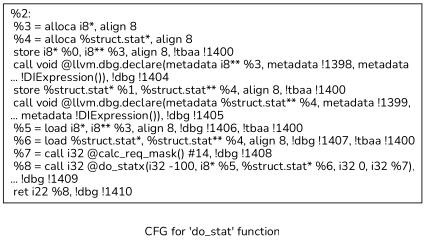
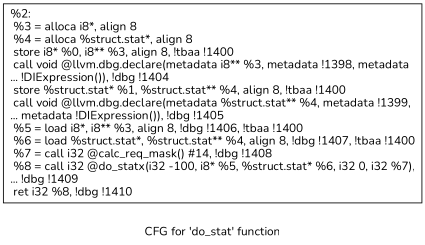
node "%2:": text "ret i22 %8, !dbg !1410" -> "ret i32 %8, !dbg !1410"
